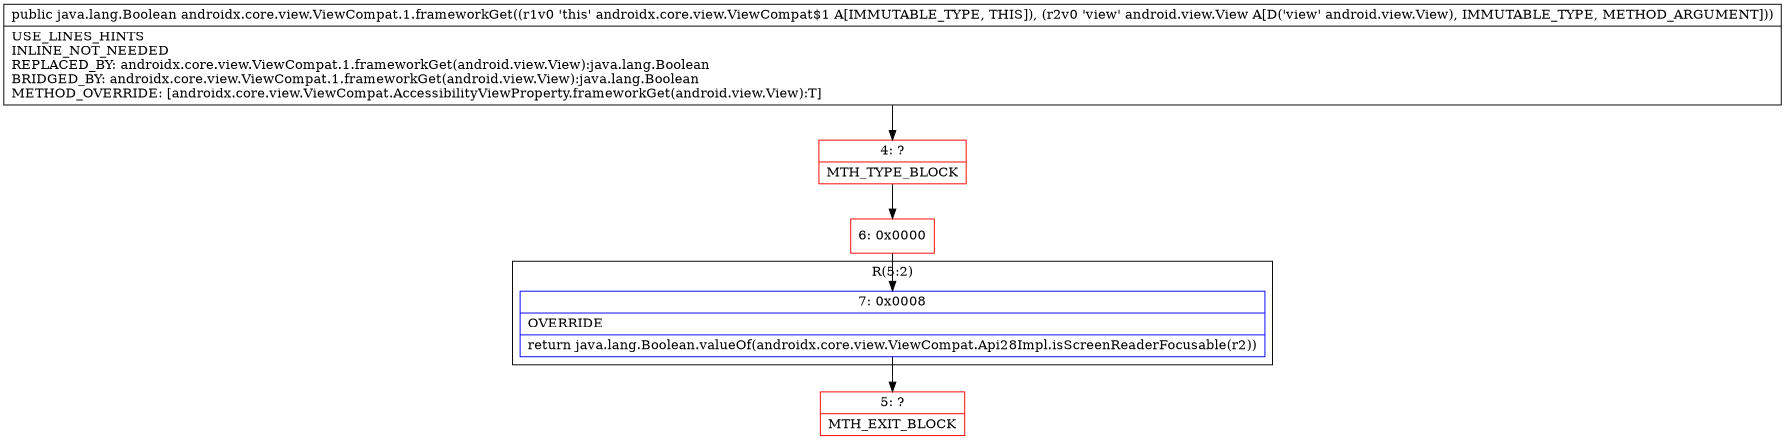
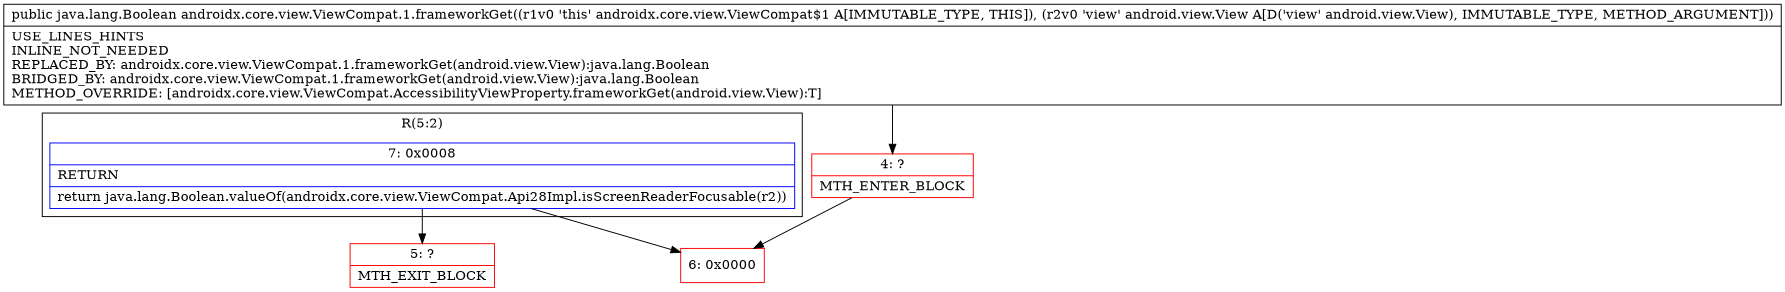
node "4: ?": text "MTH_TYPE_BLOCK" -> "MTH_ENTER_BLOCK"
edge "6: 0x0000" -> "7: 0x0008": reversed
node "7: 0x0008": text "OVERRIDE" -> "RETURN"
